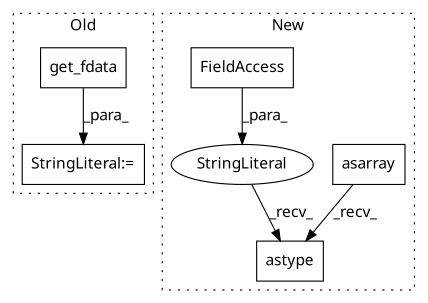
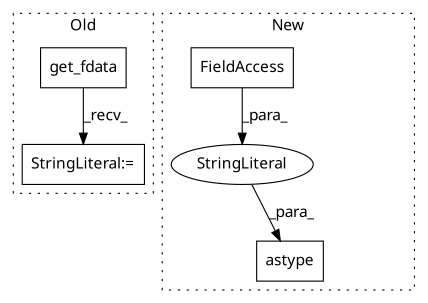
edge "get_fdata" -> "StringLiteral:=": label "_para_" -> "_recv_"
node "asarray": removed
edge "StringLiteral" -> "astype": label "_recv_" -> "_para_"
